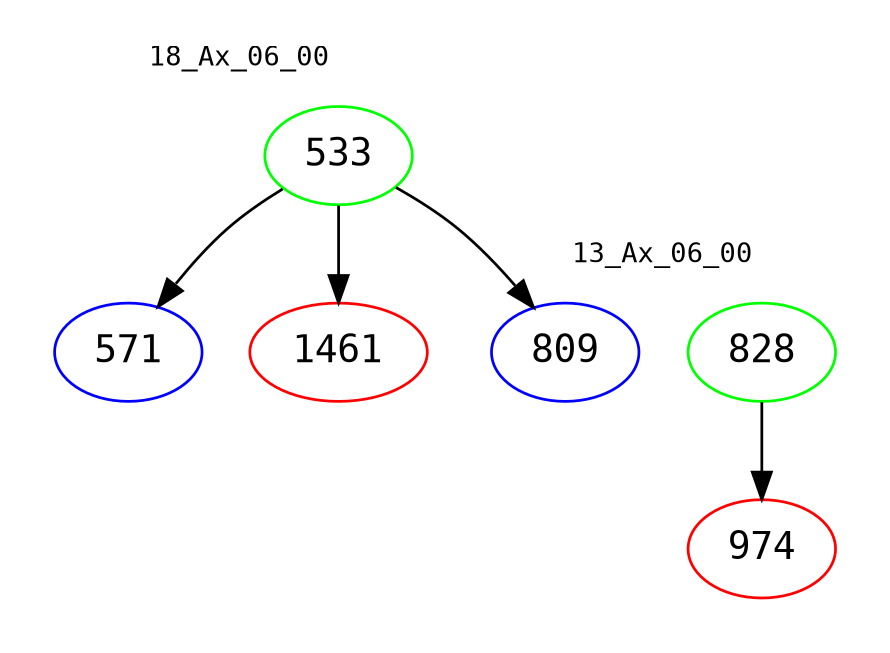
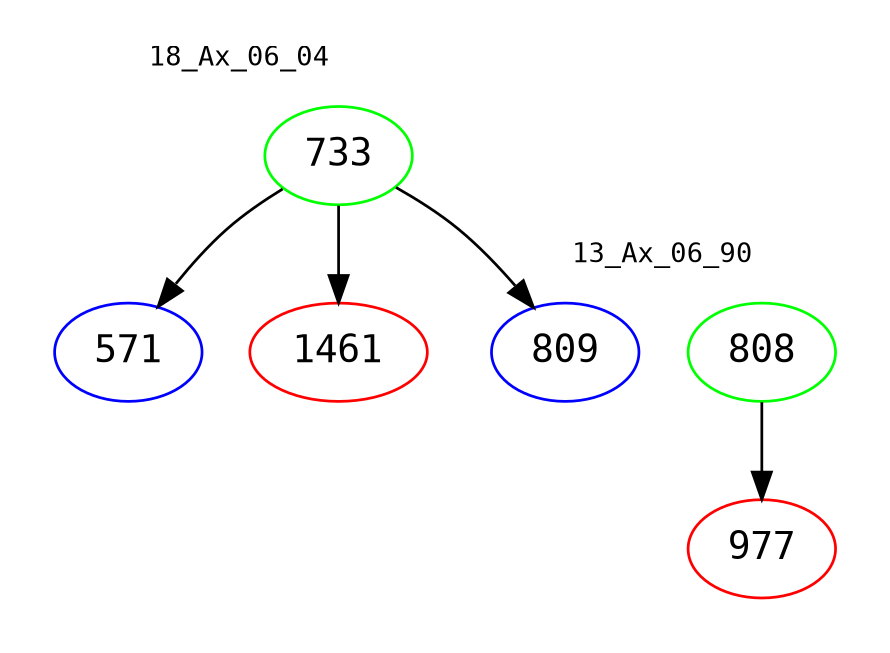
cluster "18_Ax_06_00": label "18_Ax_06_00" -> "18_Ax_06_04"
node "533": label "533" -> "733"
cluster "13_Ax_06_00": label "13_Ax_06_00" -> "13_Ax_06_90"
node "828": label "828" -> "808"
node "974": label "974" -> "977"
